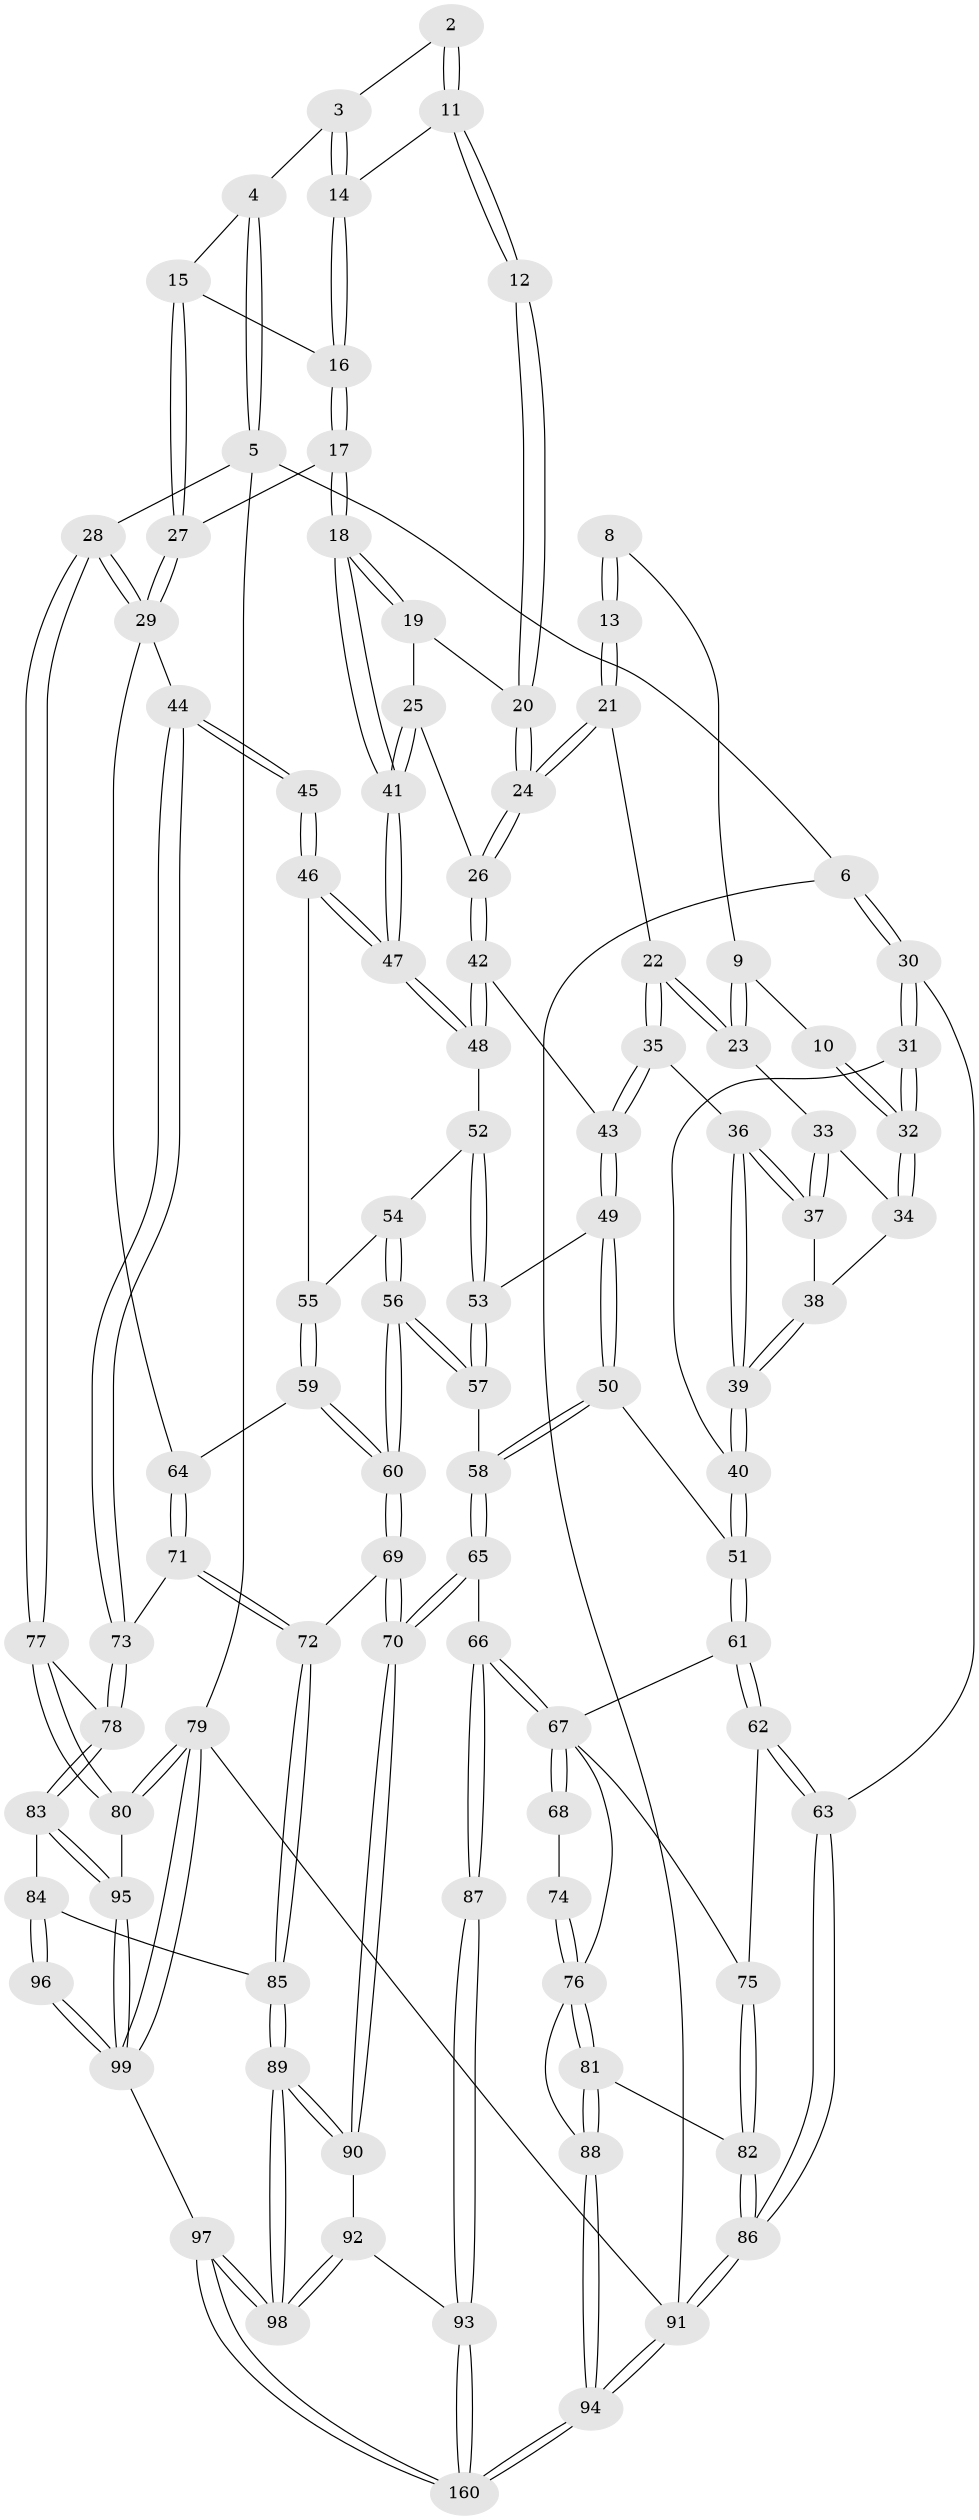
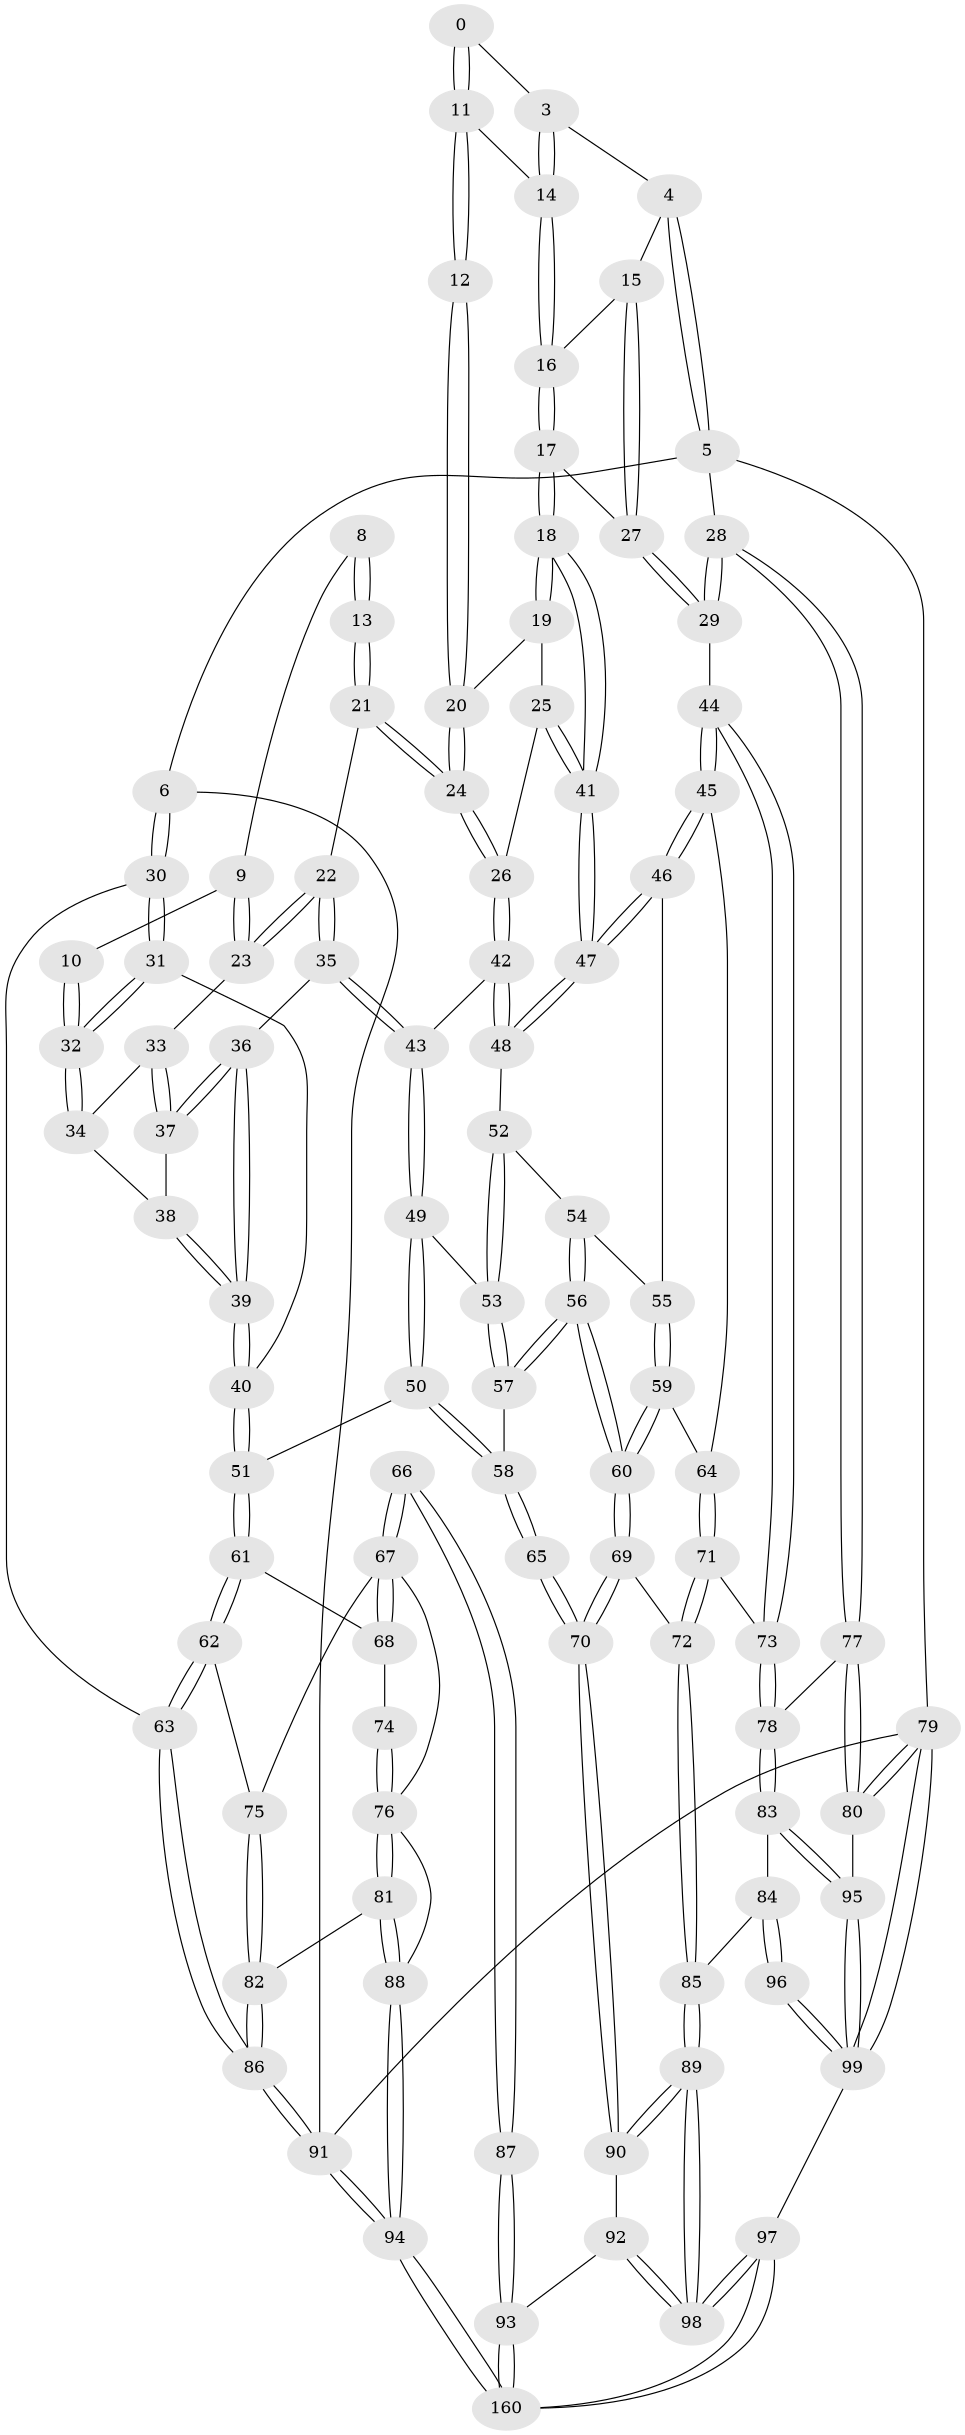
node "2": label "2" -> "0"
edge "29" -- "64": now "45" -- "64"
edge "65" -- "66": removed
edge "61" -- "67": now "61" -- "68"
